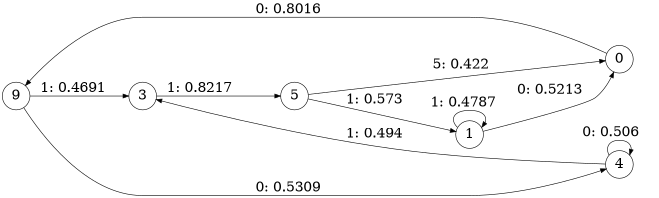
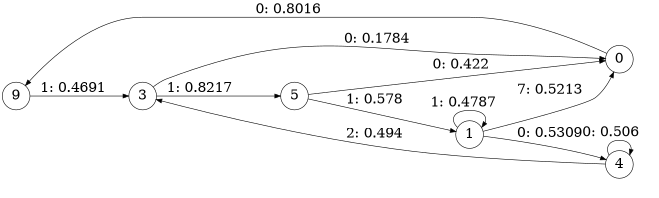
edge "3" -> "0": added, label "0: 0.1784"
edge "5" -> "0": label "5: 0.422    " -> "0: 0.422    "
edge "1" -> "0": label "0: 0.5213   " -> "7: 0.5213   "
edge "5" -> "1": label "1: 0.573    " -> "1: 0.578    "
edge "4" -> "3": label "1: 0.494    " -> "2: 0.494    "
edge "9" -> "4": now "1" -> "4"
